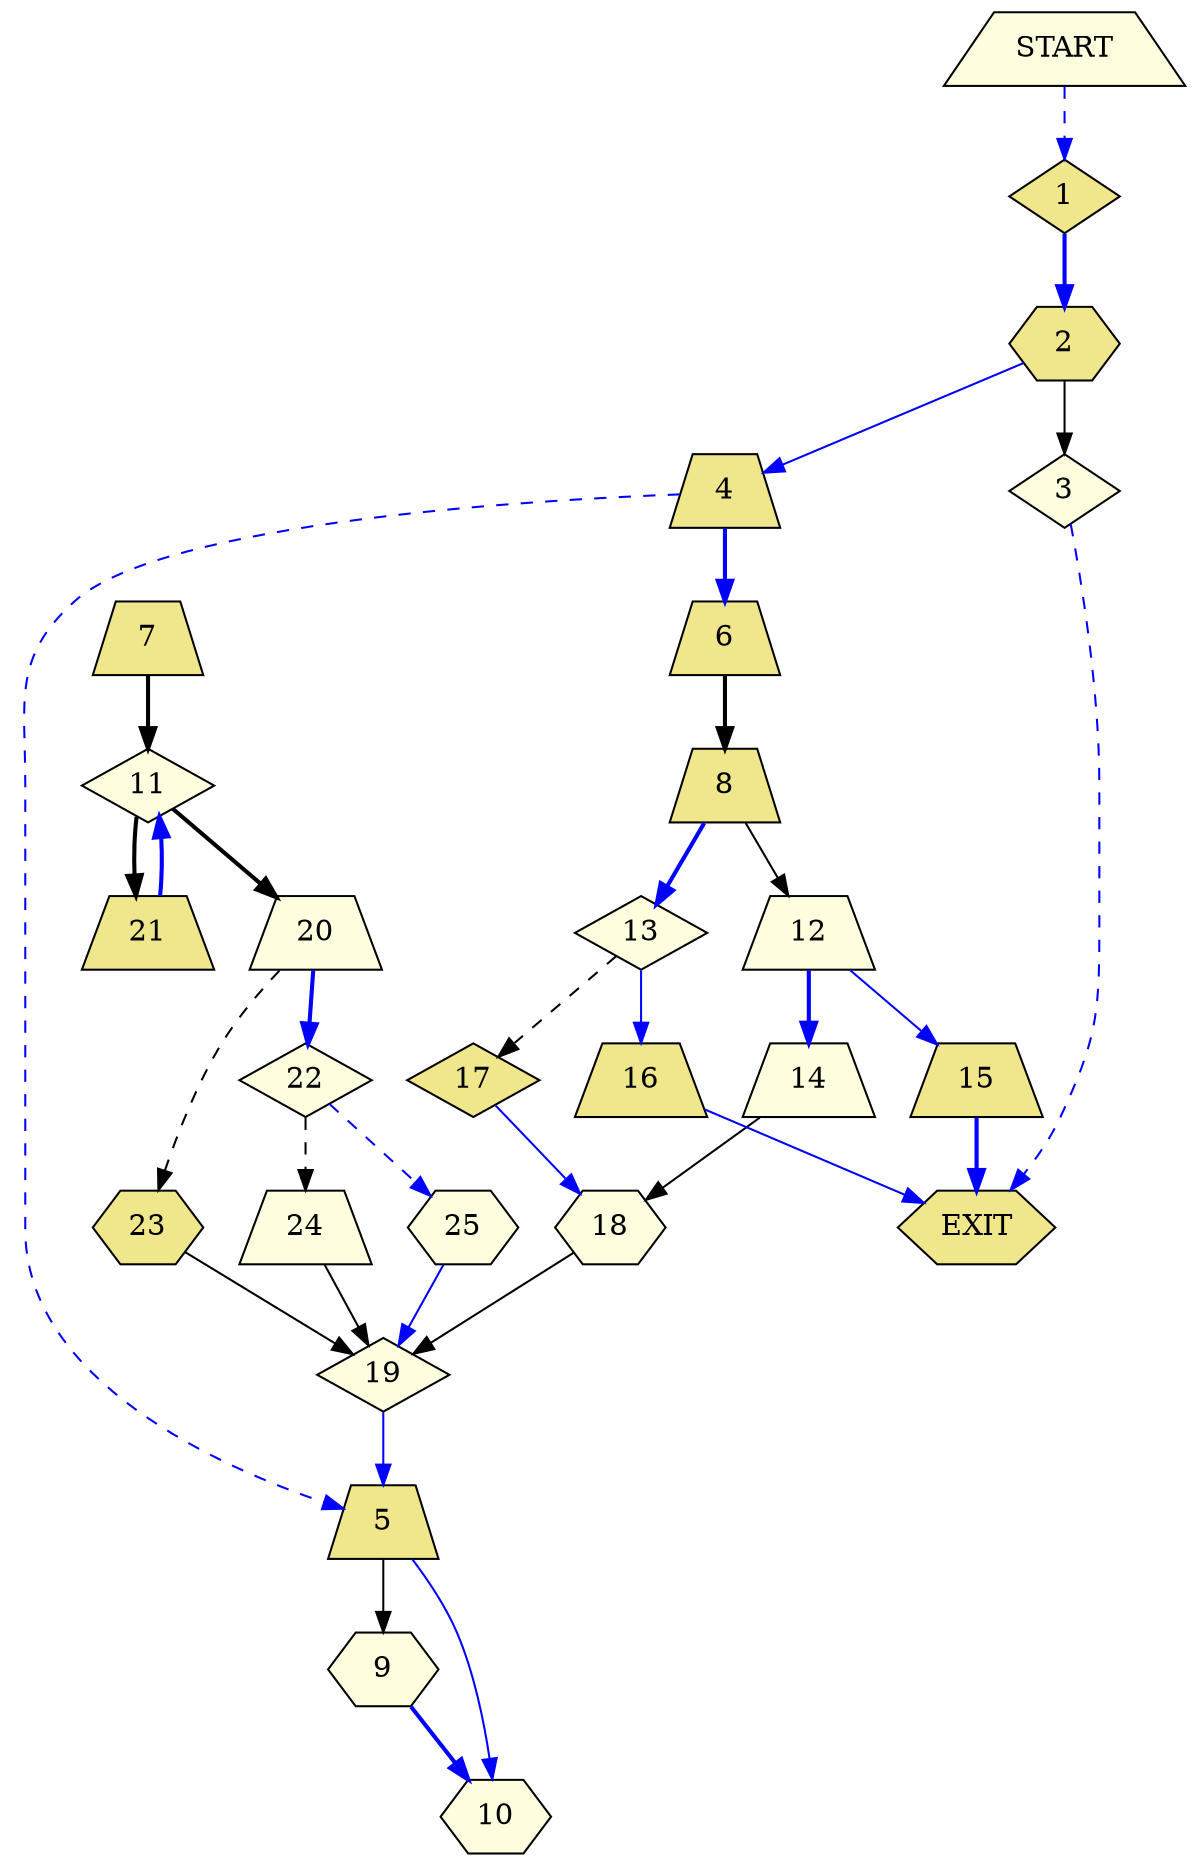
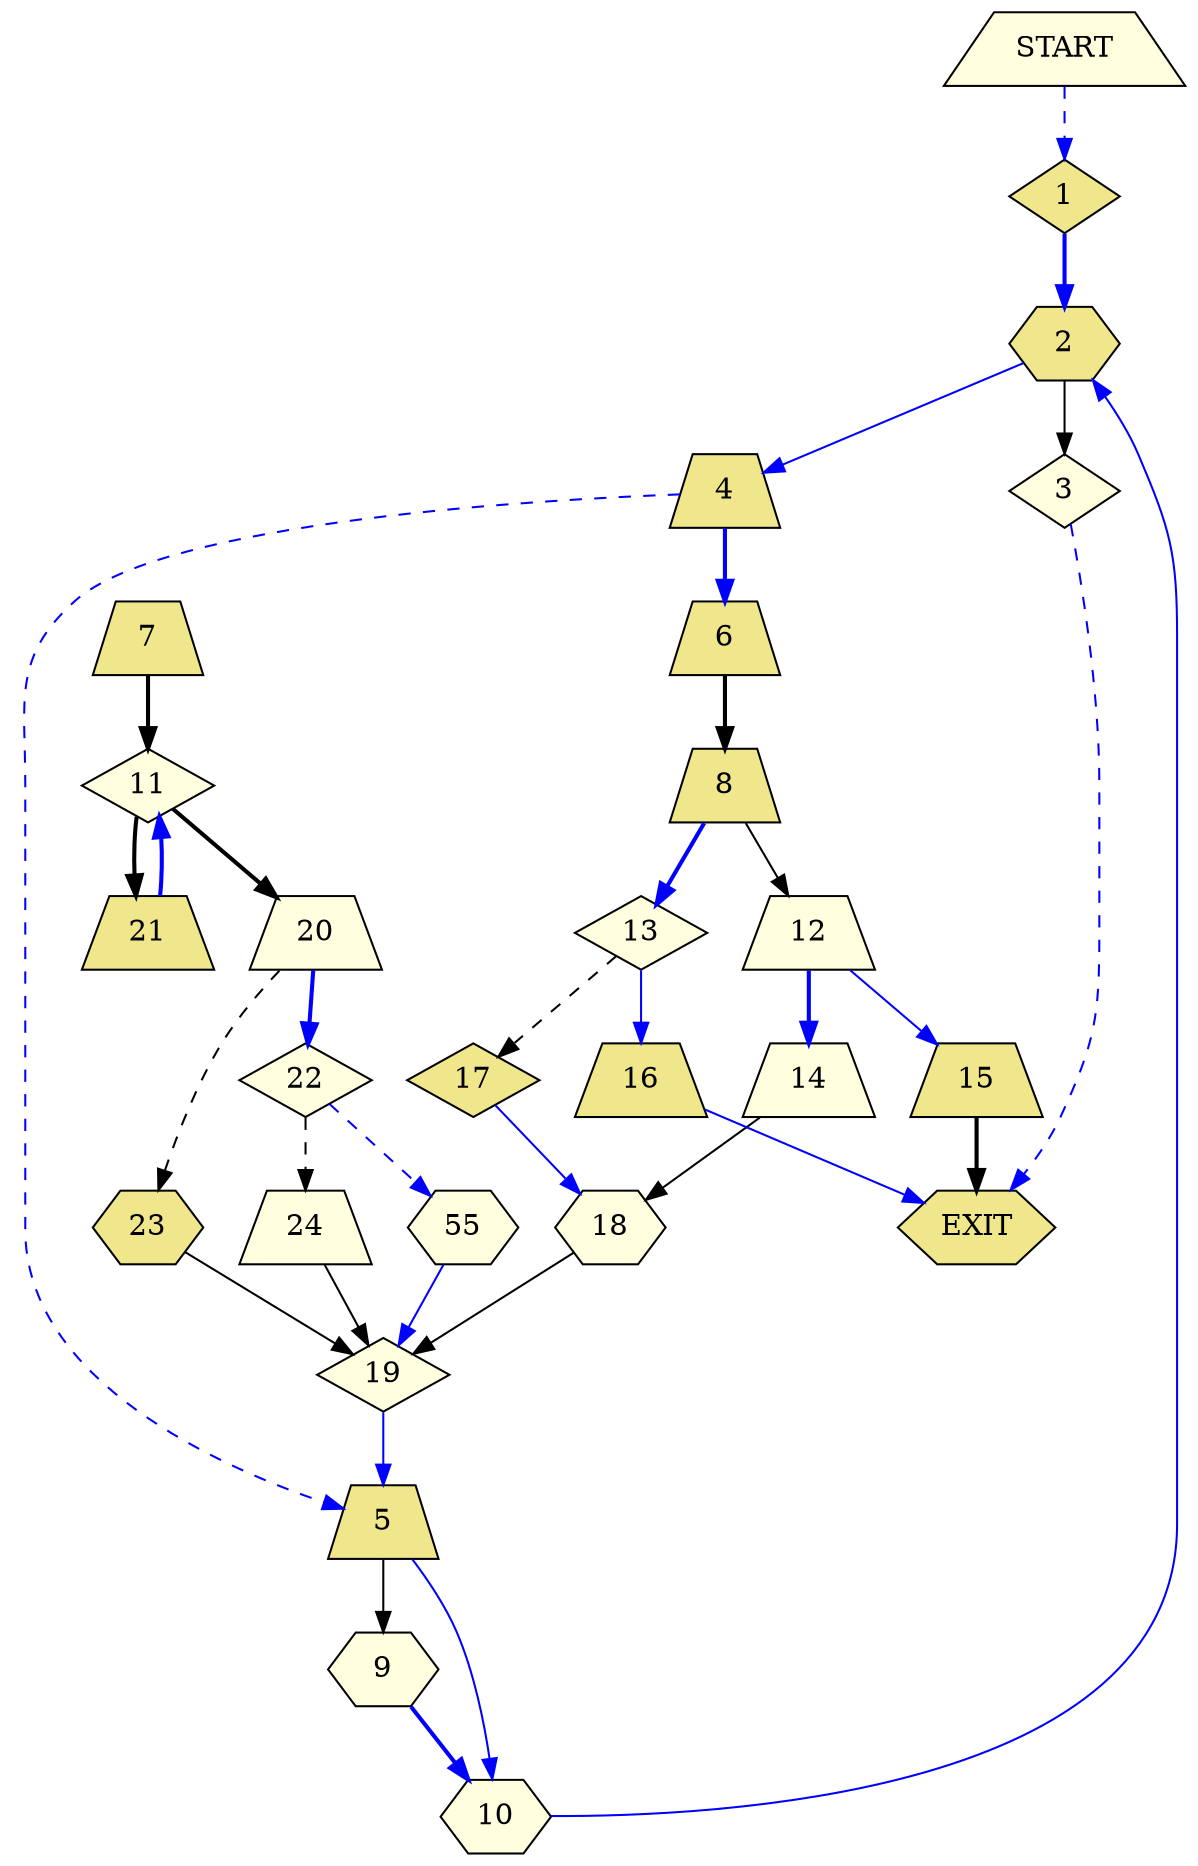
edge "15" -> "EXIT": color blue -> black
node "25": label "25" -> "55"
edge "10" -> "2": added
